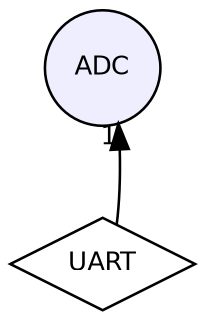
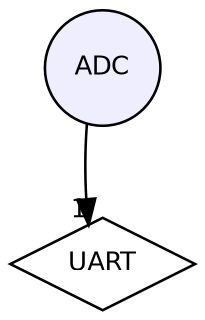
edge "UART" -> "ADC": reversed
